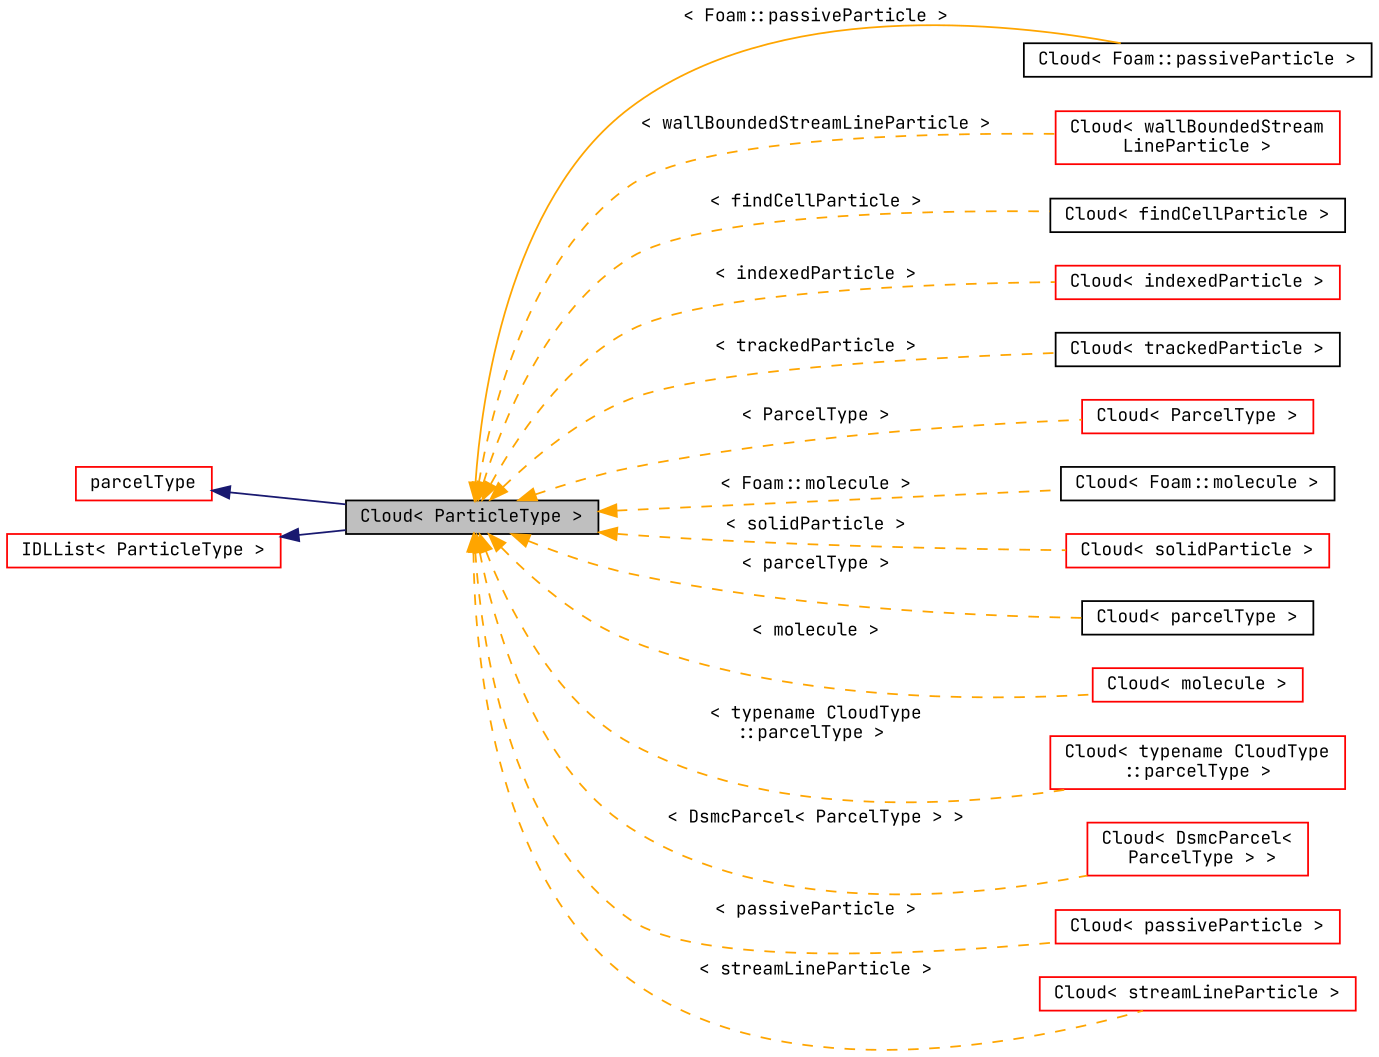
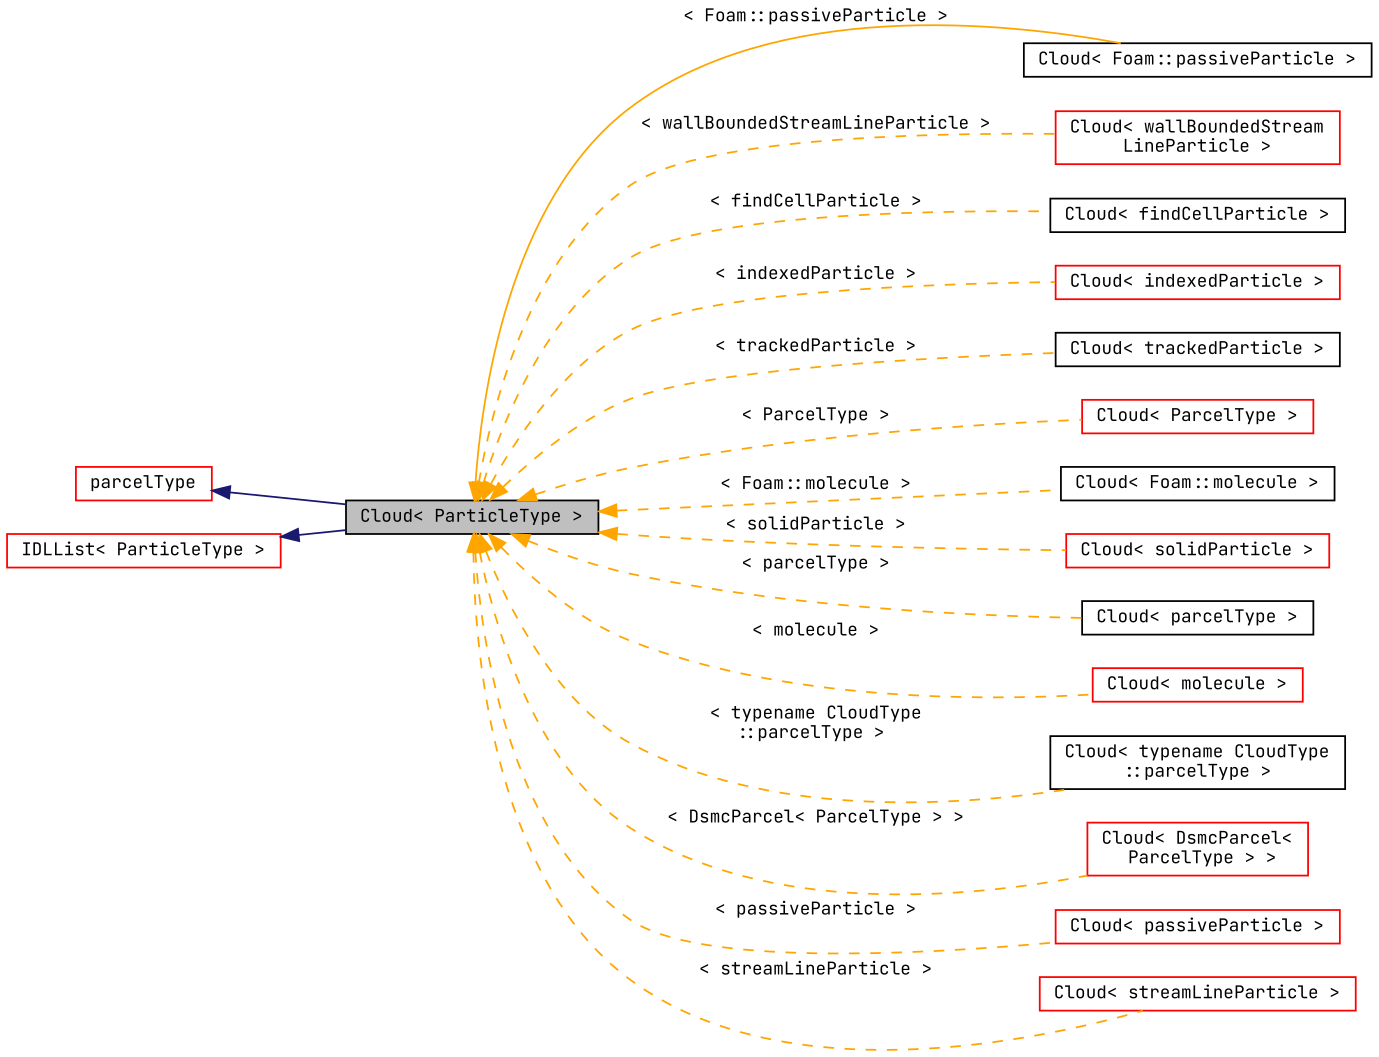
node "Cloud< typename CloudType ::parcelType >": color red -> black
